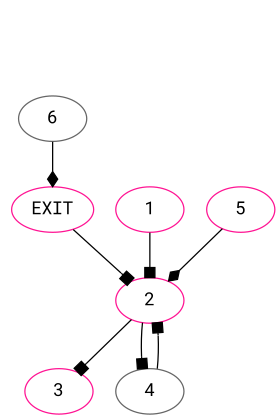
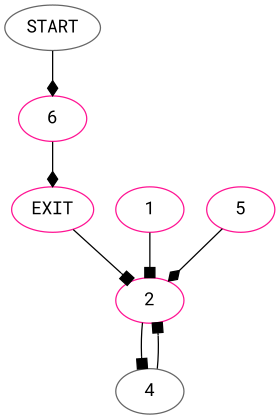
node "START": added
node "6": color gray40 -> deeppink
node "3": removed
